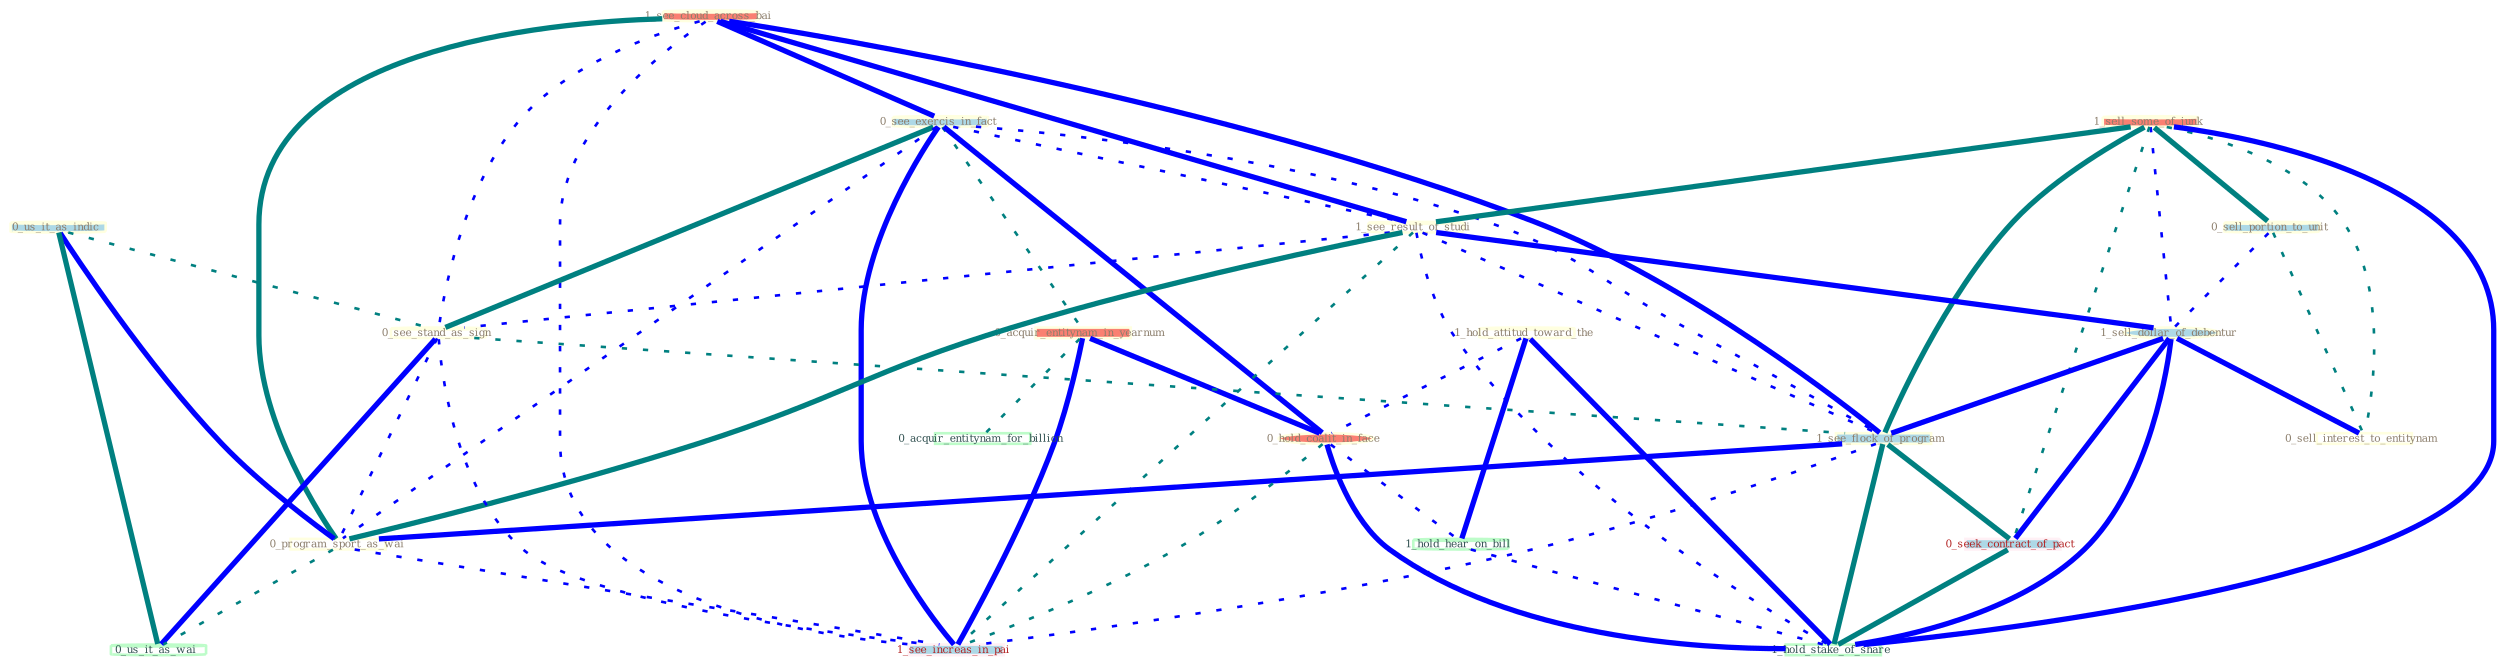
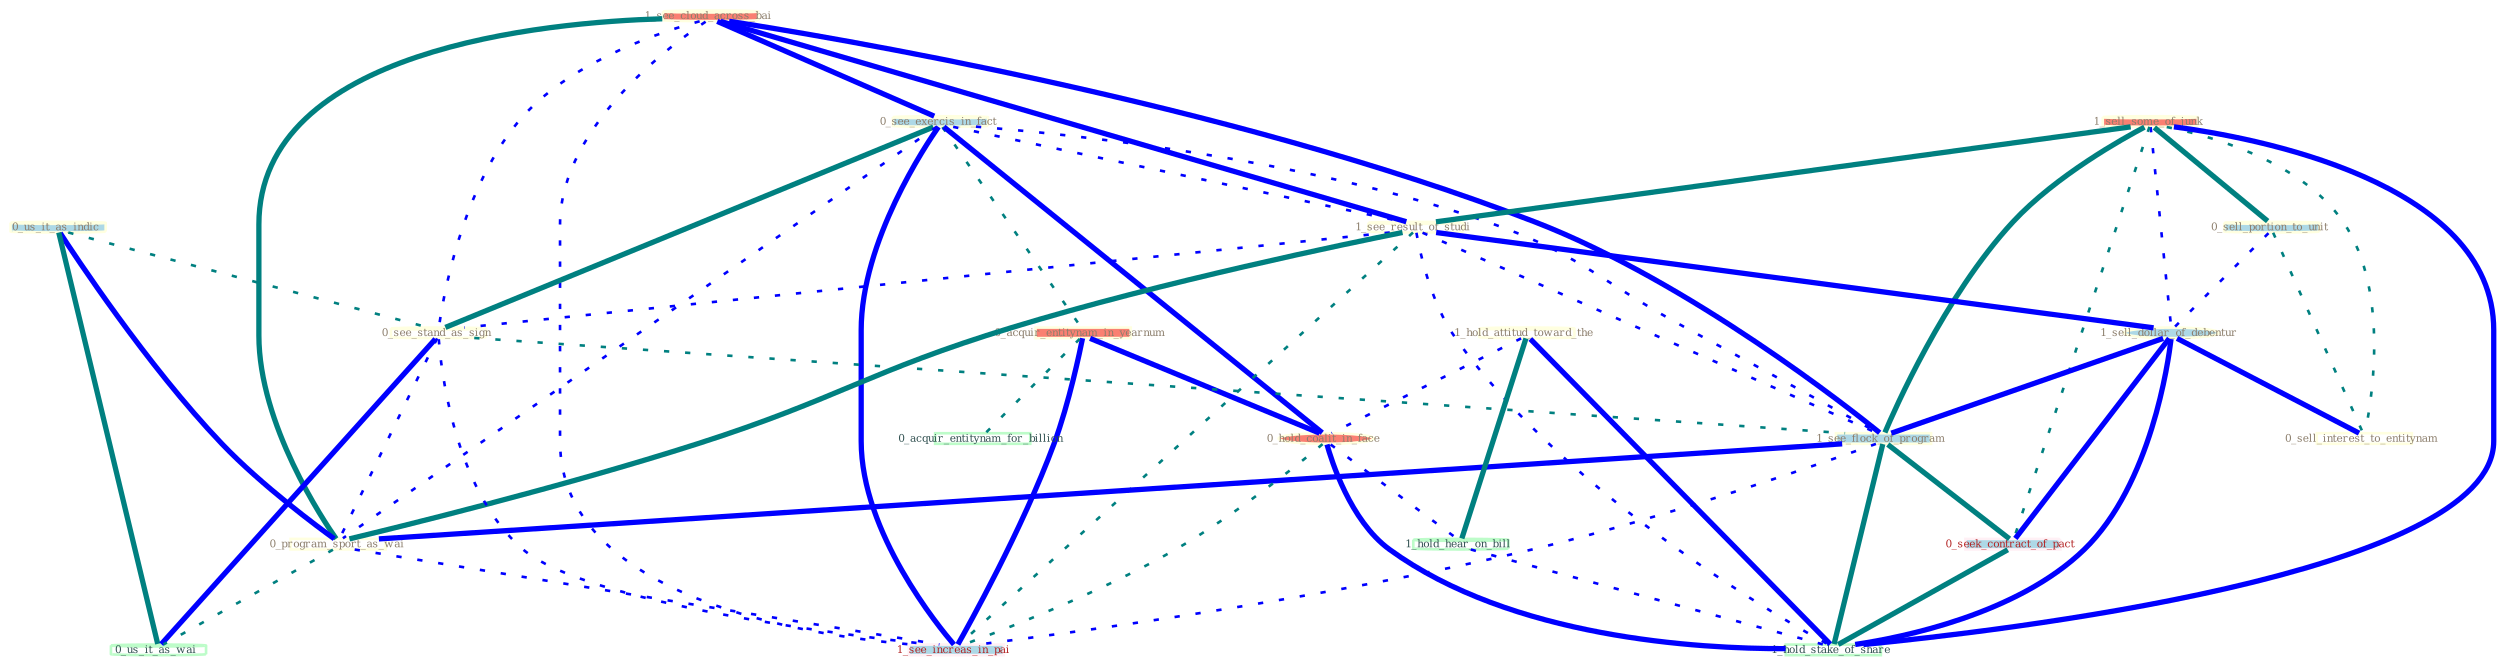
edge "1_hold_attitud_toward_the" -- "1_hold_hear_on_bill": color blue -> teal
